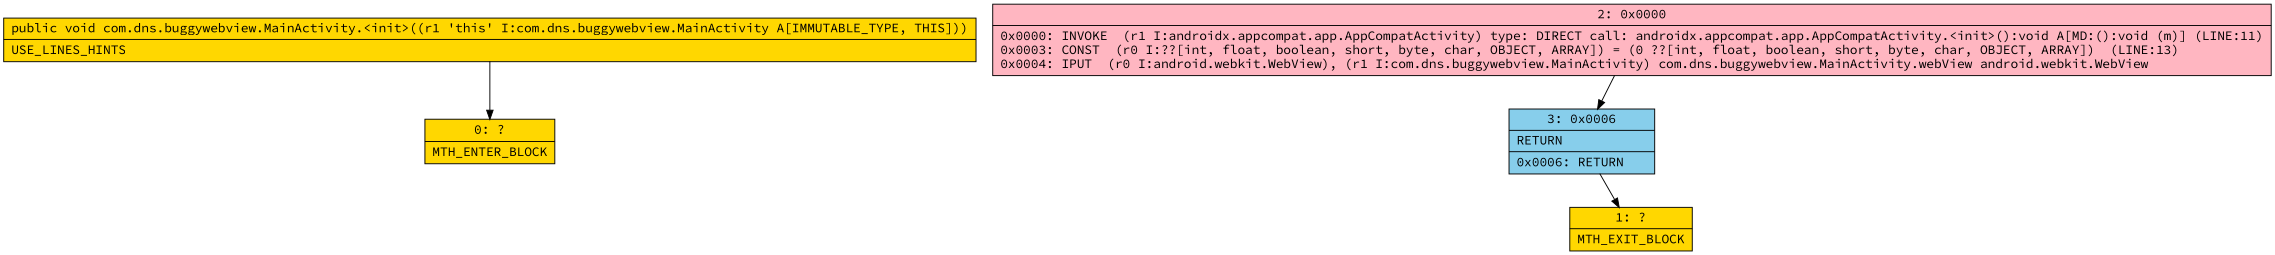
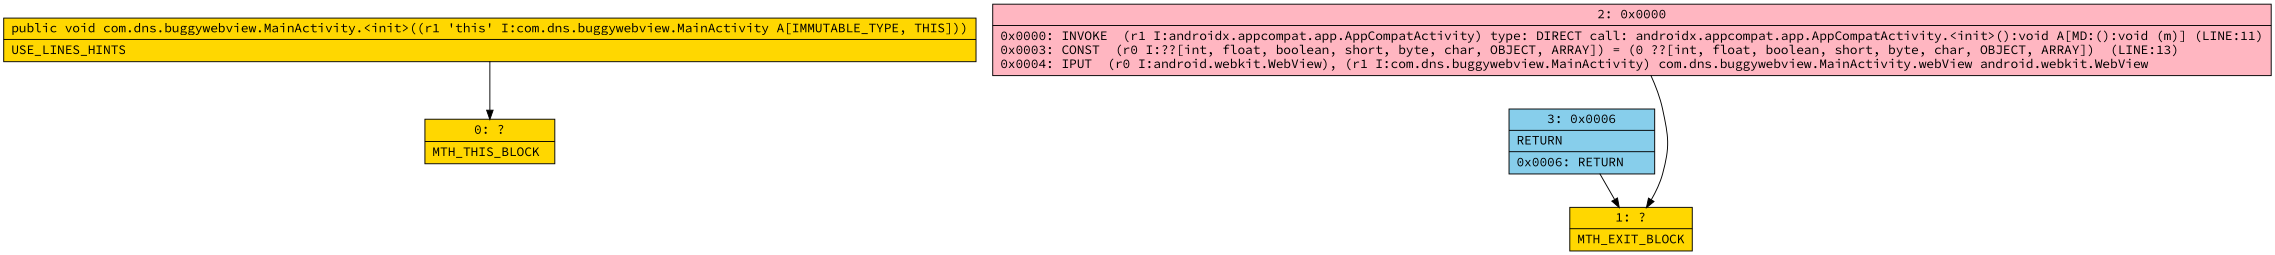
edge "2: 0x0000" -> "3: 0x0006": now "2: 0x0000" -> "1: ?"
node "0: ?": text "MTH_ENTER_BLOCK" -> "MTH_THIS_BLOCK"
